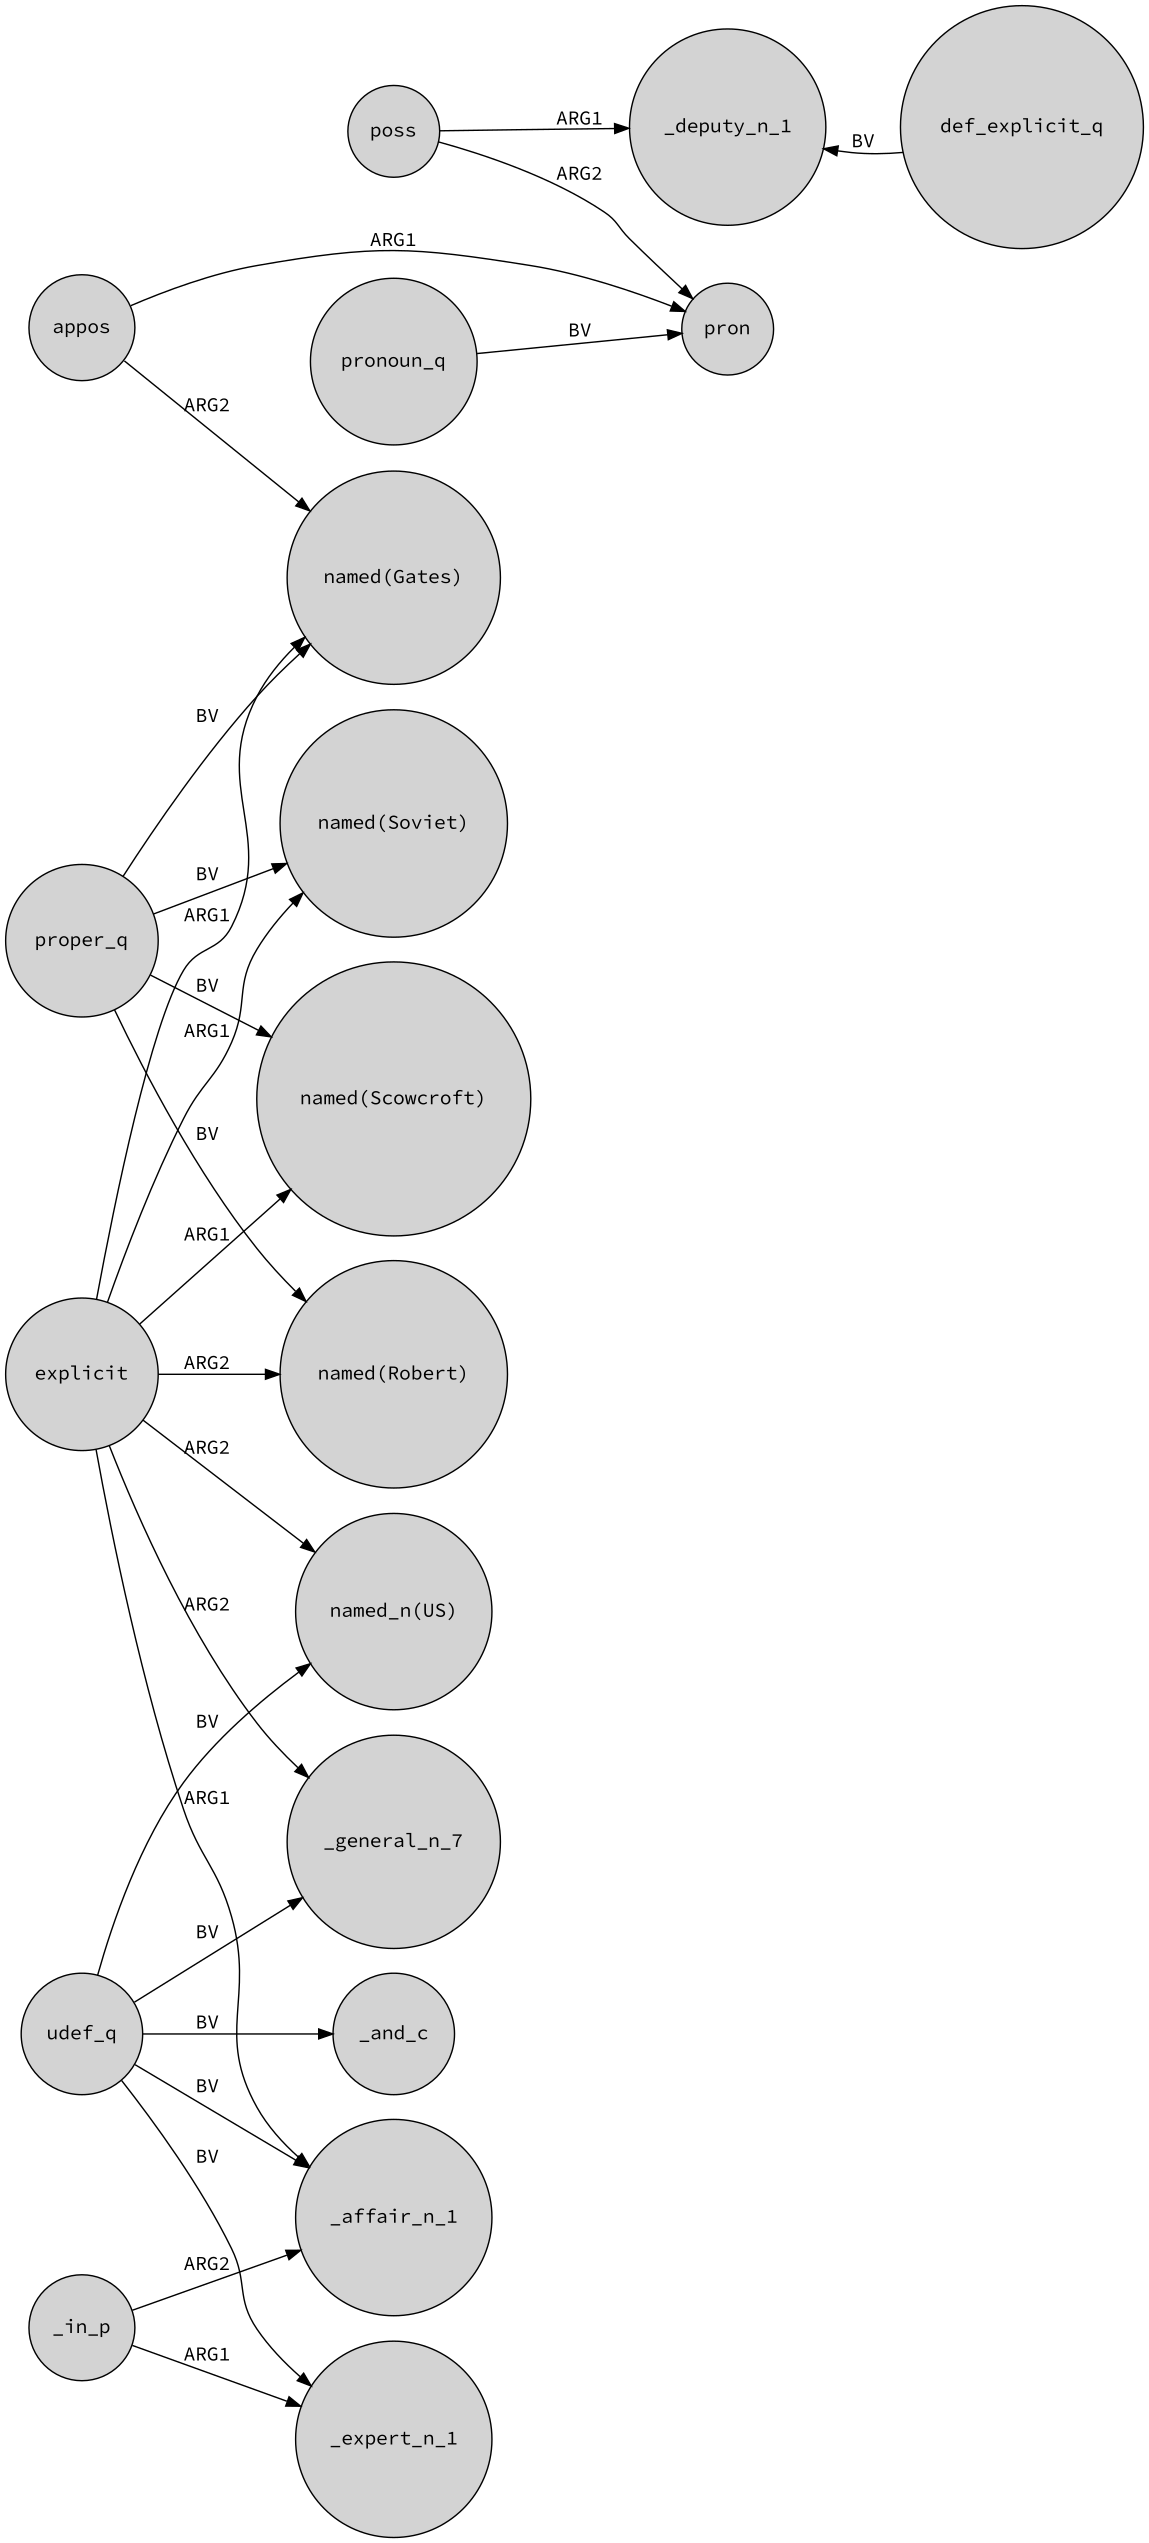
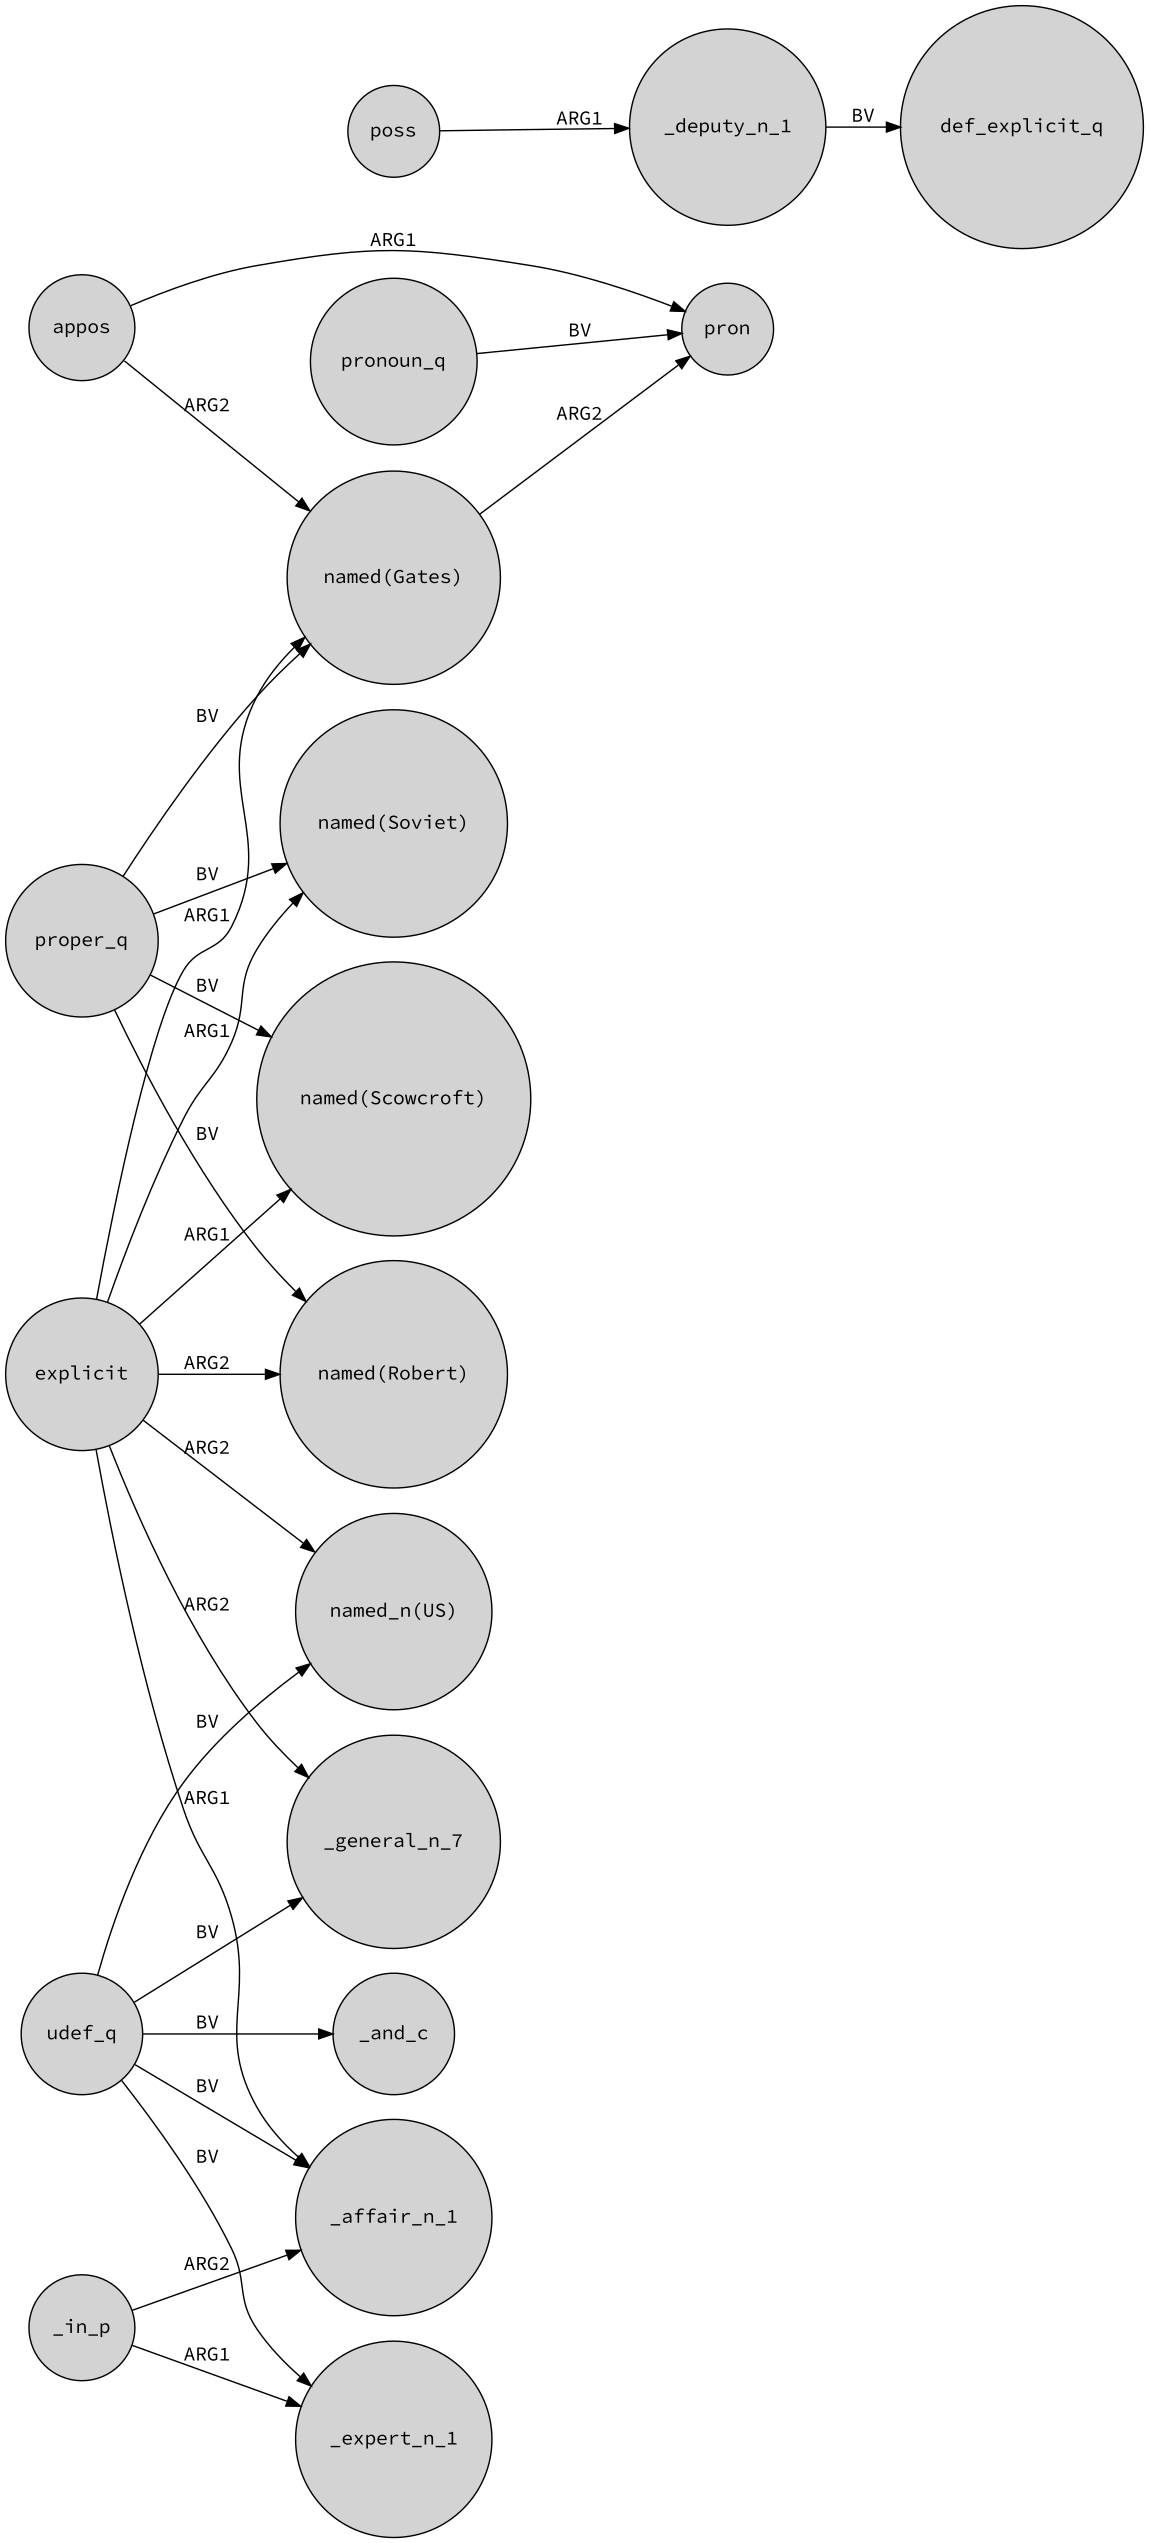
edge "def_explicit_q" -> "_deputy_n_1": reversed
edge "poss" -> "pron": now "named(Gates)" -> "pron"
